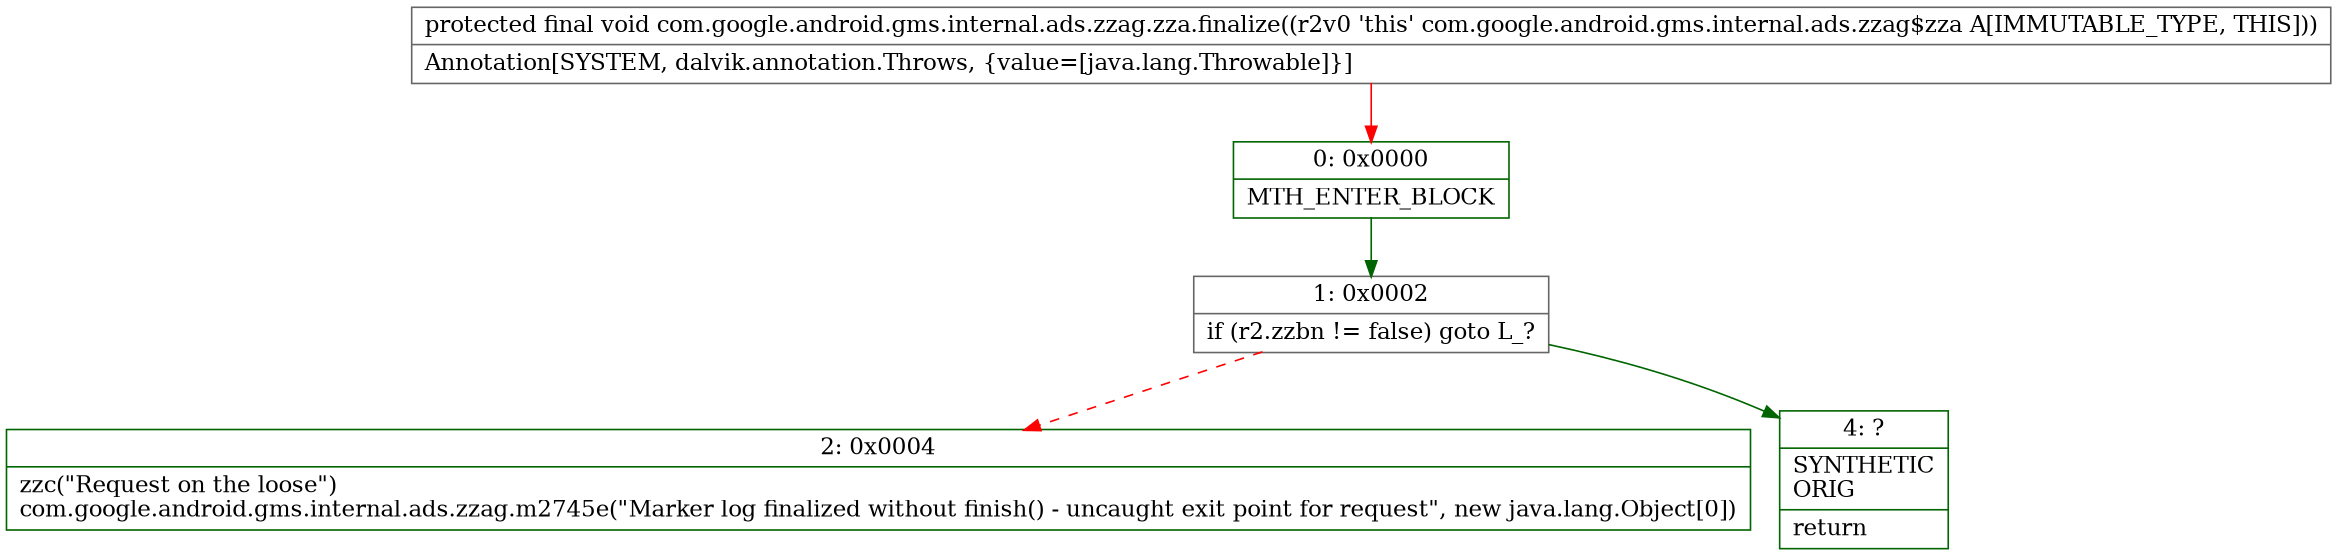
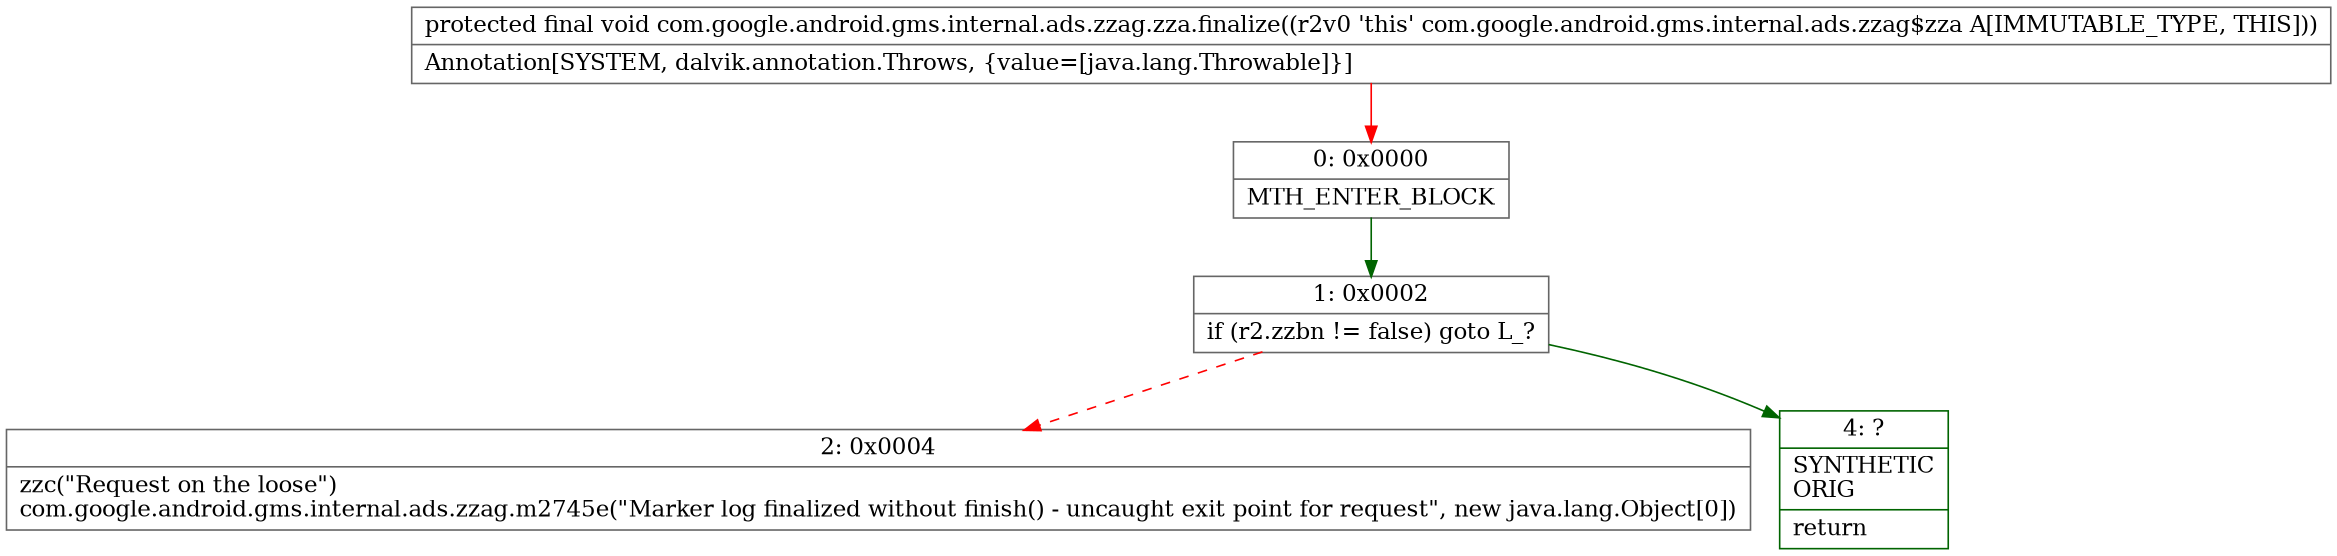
node "0: 0x0000": color darkgreen -> gray40
node "2: 0x0004": color darkgreen -> gray40
